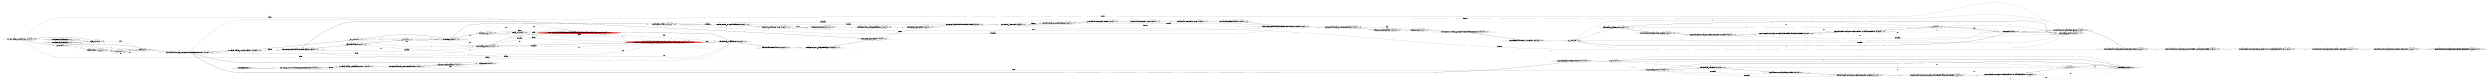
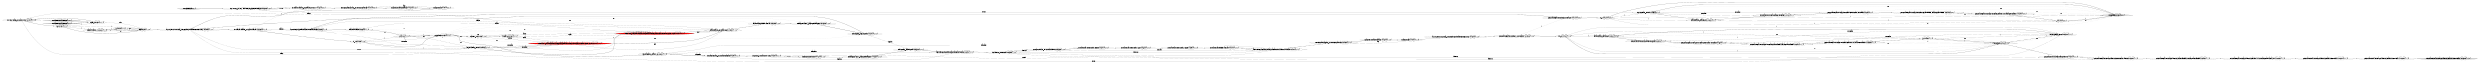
edge "i < resources.length@@@15@@@['1', '1', '0']" -> "runStage(event,stage)@@@9@@@['0', '0', '1']": now "i < resources.length@@@15@@@['1', '1', '0']" -> "i++@@@16@@@['1', '1', '0']"
